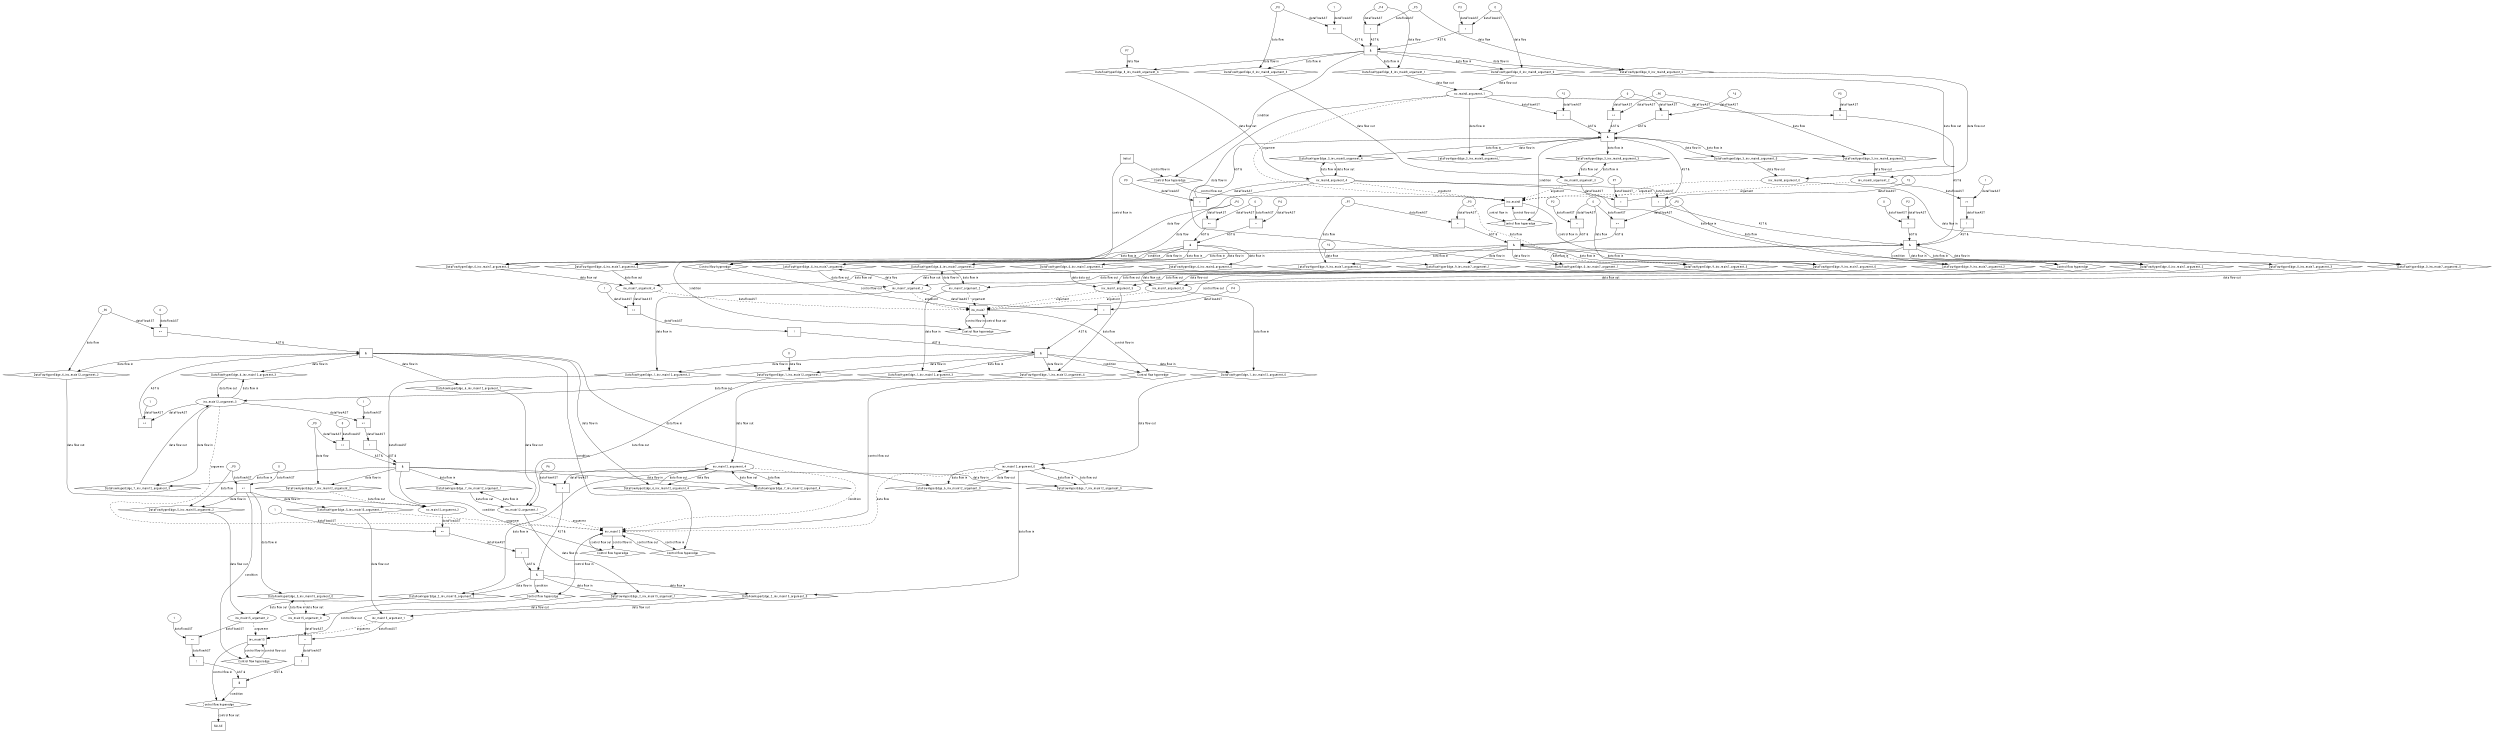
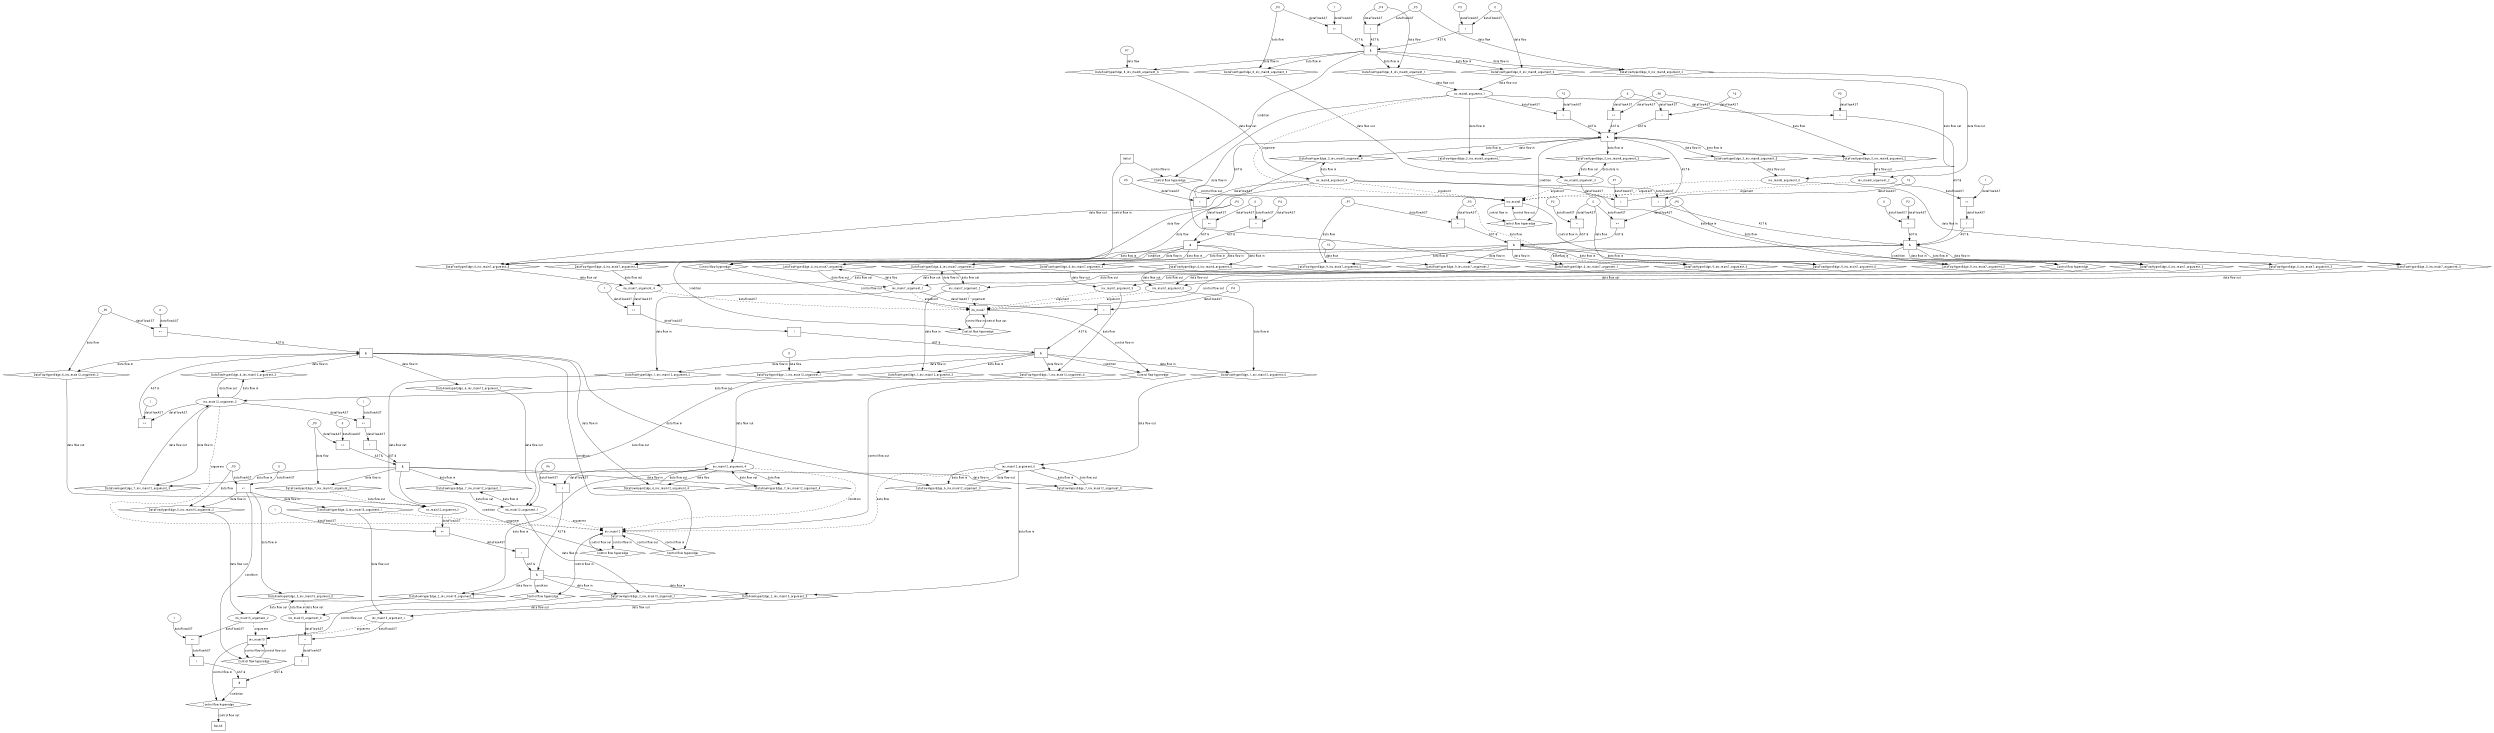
edge "DataFowHyperEdge_3_inv_main8_argument_4" -> "inv_main8_argument_4": now "DataFowHyperEdge_3_inv_main8_argument_4" -> "DataFowHyperEdge_0_inv_main7_argument_4"
edge "inv_main8_argument_3" -> "DataFowHyperEdge_3_inv_main8_argument_3": label "data flow in" -> "data data in"
edge "DataFowHyperEdge_9_inv_main7_argument_3" -> "inv_main7_argument_3": removed, label "data flow out"
edge "DataFowHyperEdge_4_inv_main7_argument_2" -> "inv_main7_argument_2": label "data flow in" -> "data flow out"
edge "DataFowHyperEdge_4_inv_main7_argument_3" -> "inv_main7_argument_3": label "data data out" -> "data flow out"
edge "DataFowHyperEdge_1_inv_main12_argument_2" -> "inv_main12_argument_2": label "dataFlowAST" -> "data flow out"
